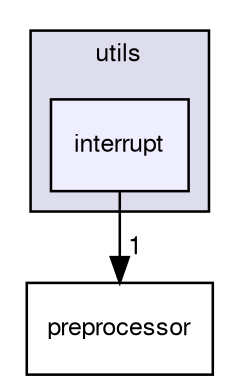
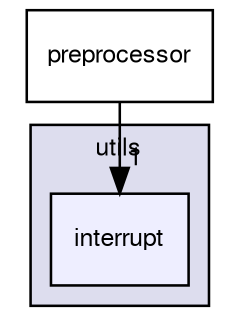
edge "interrupt" -> "preprocessor": reversed
